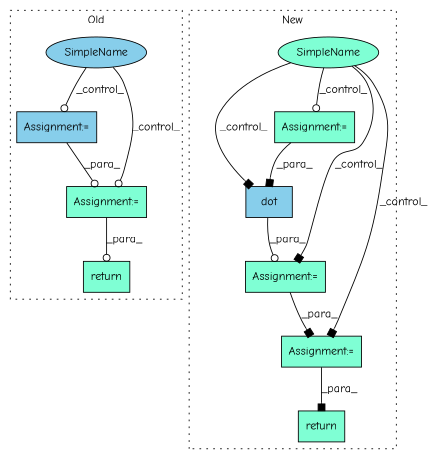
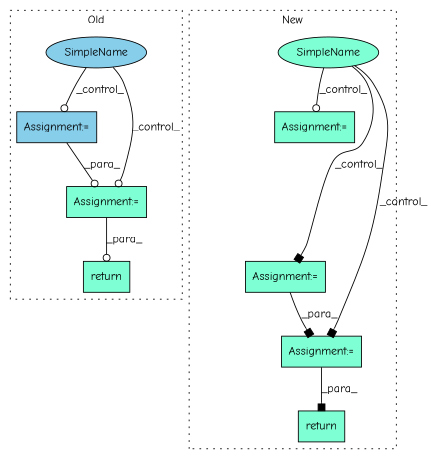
node "dot": removed
